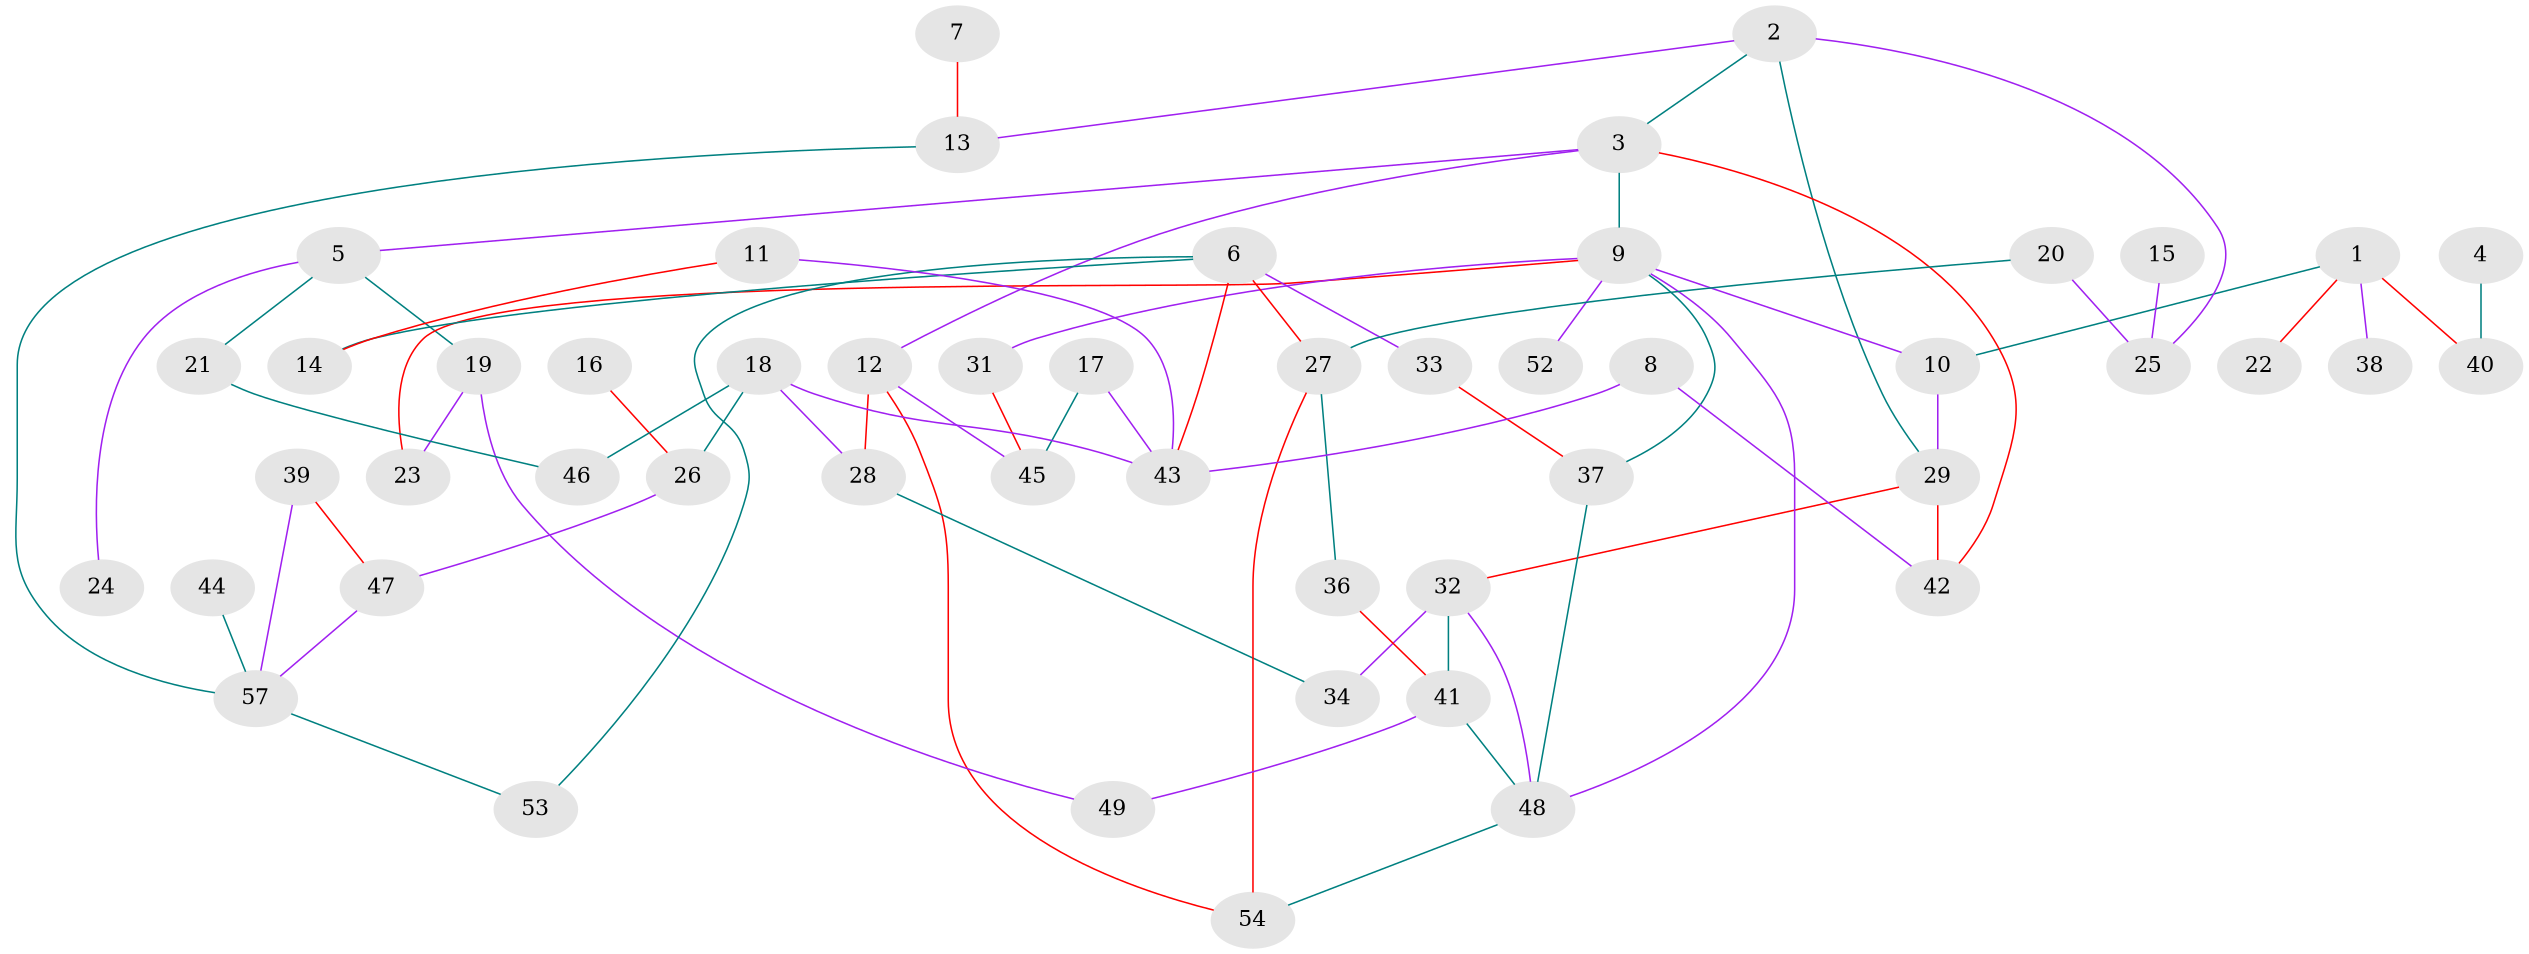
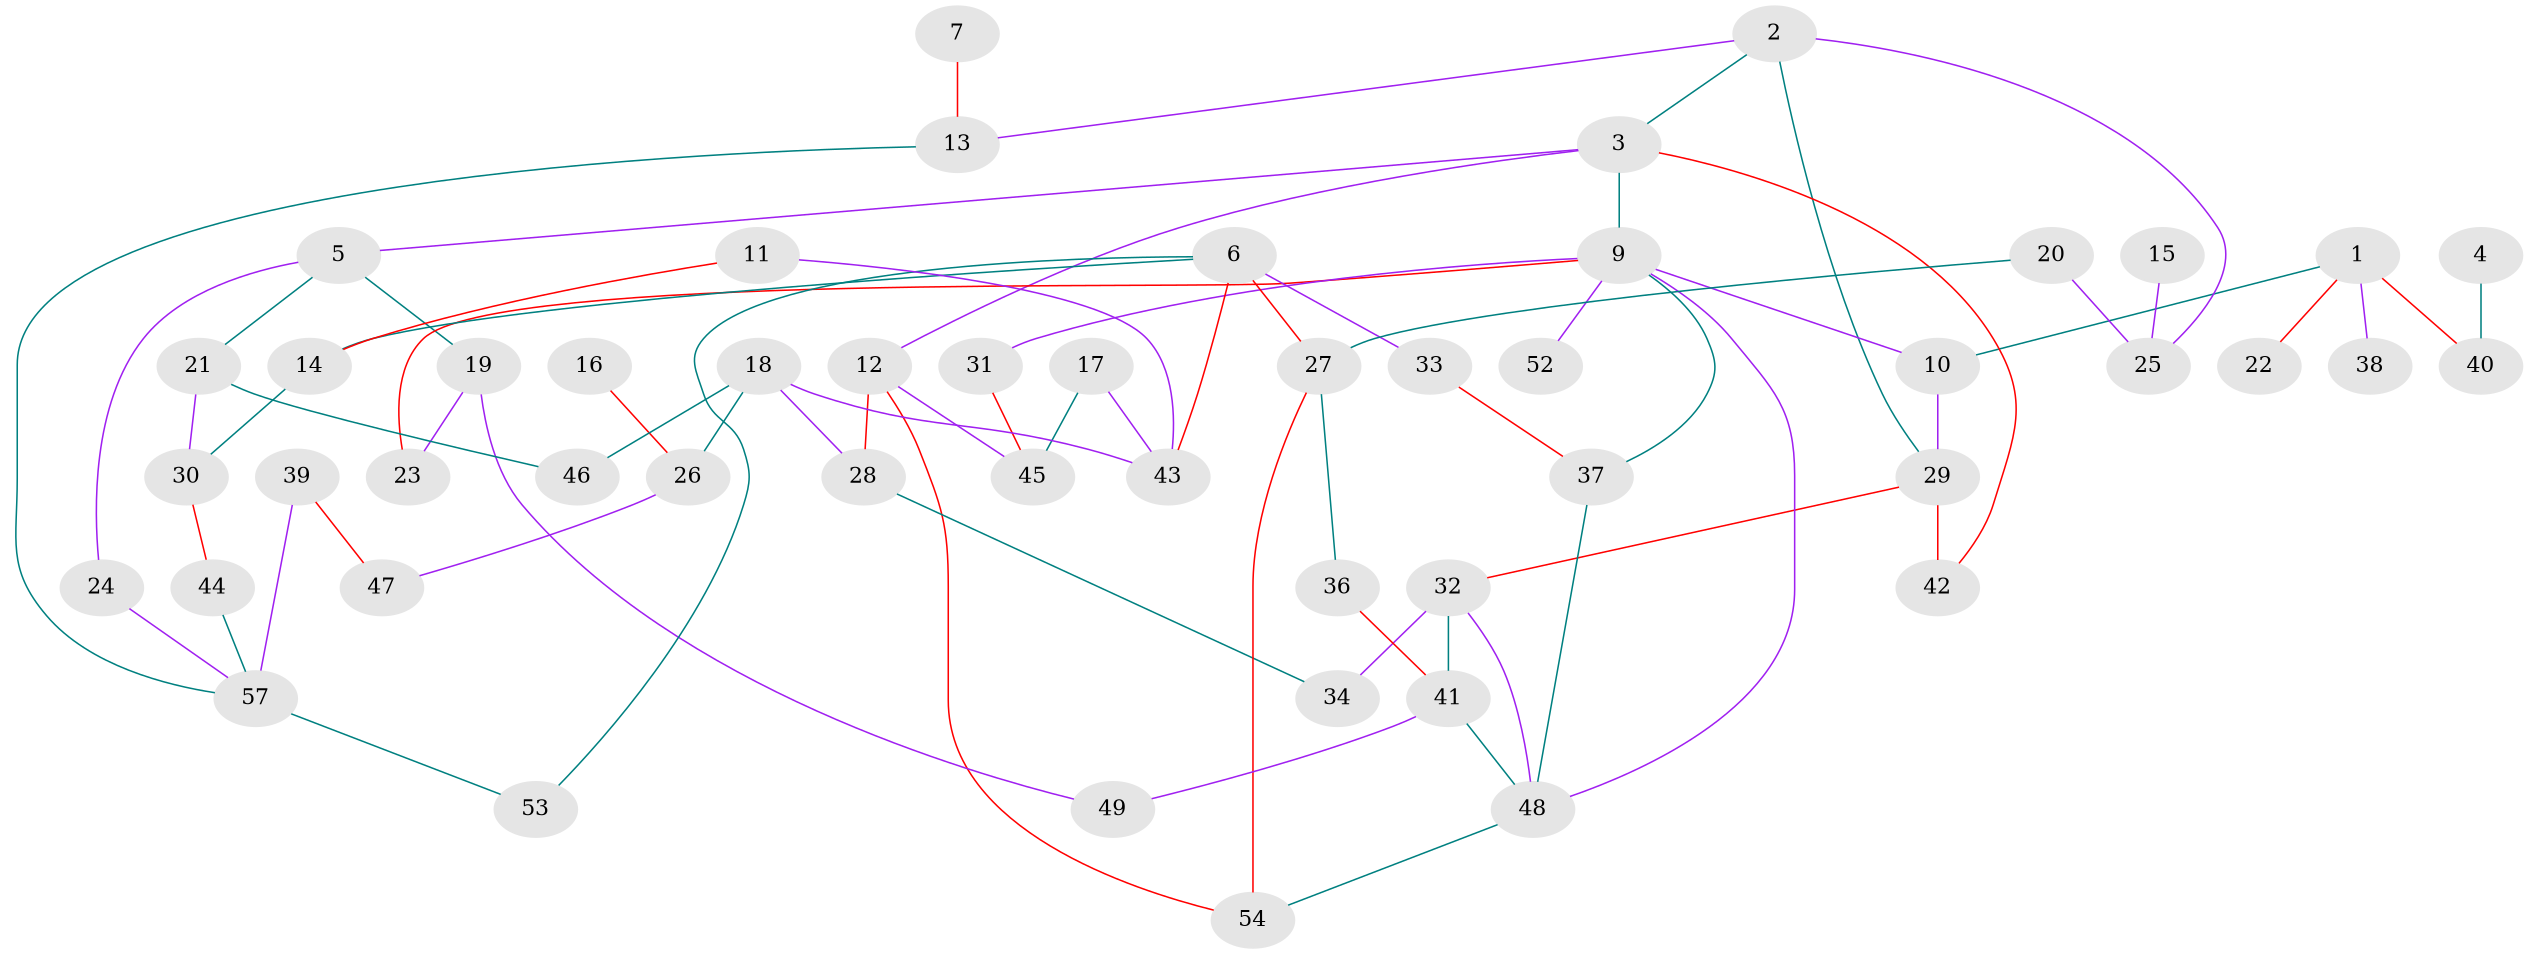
node "8": removed
node "30": added
edge "47" -- "57": now "24" -- "57"
